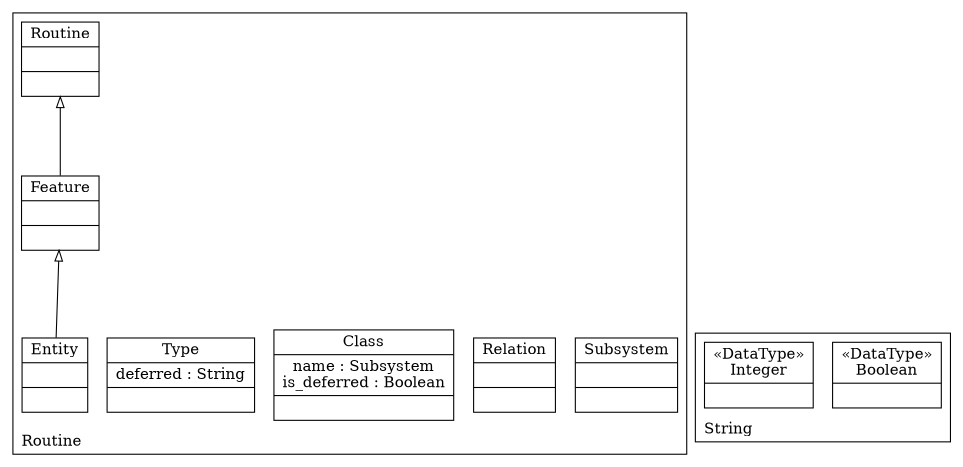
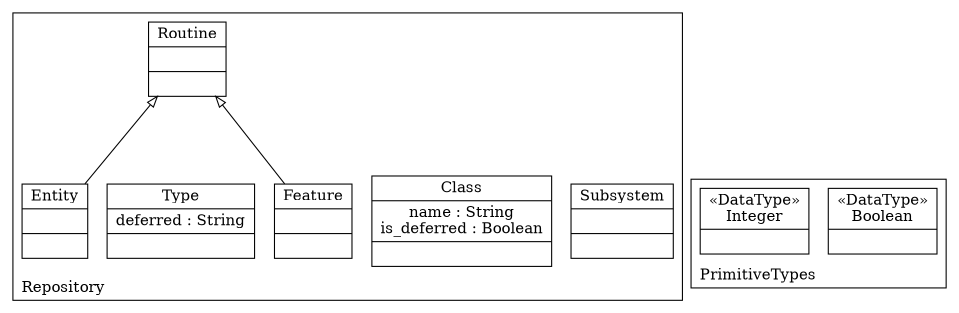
edge "Entity" -> "Feature": now "Entity" -> "Routine"
node "Class": text "name : Subsystem" -> "name : String"
node "Relation": removed
cluster "String": label "String" -> "PrimitiveTypes"
cluster "Routine": label "Routine" -> "Repository"
